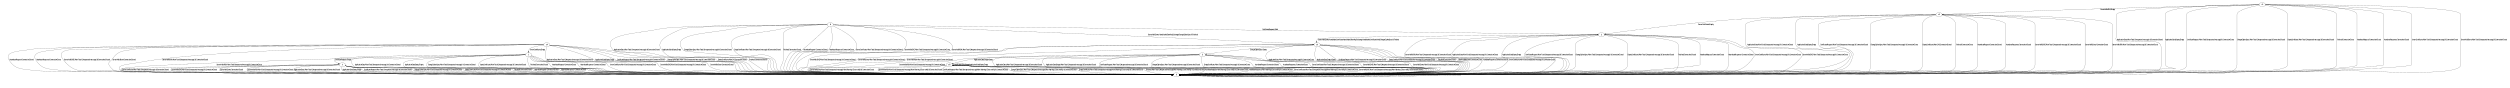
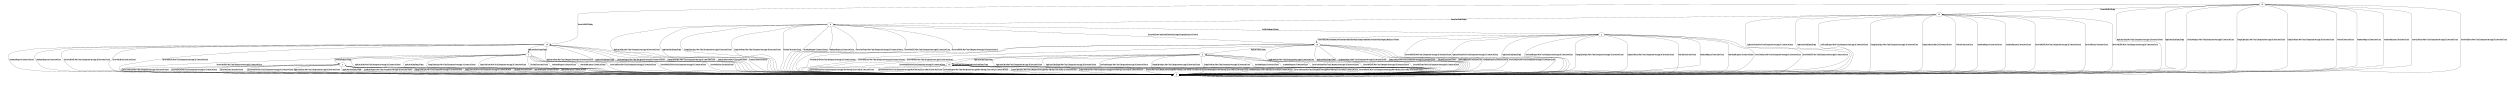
edge "s3" -> "s4": added, label "ServerHelloDHE/Empty"
edge "s5" -> "s2": now "s5" -> "s8"
edge "s8" -> "s2": label "CertificateRequest/Alert" -> "CertificateRequest/Empty"
edge "s4" -> "s7": label "ServerCertificate/Empty" -> "ApplicationDataEmpty/Empty"
edge "s6" -> "s0": label "ChangeCipherSpec/Empty" -> "ApplicationData/Empty"
